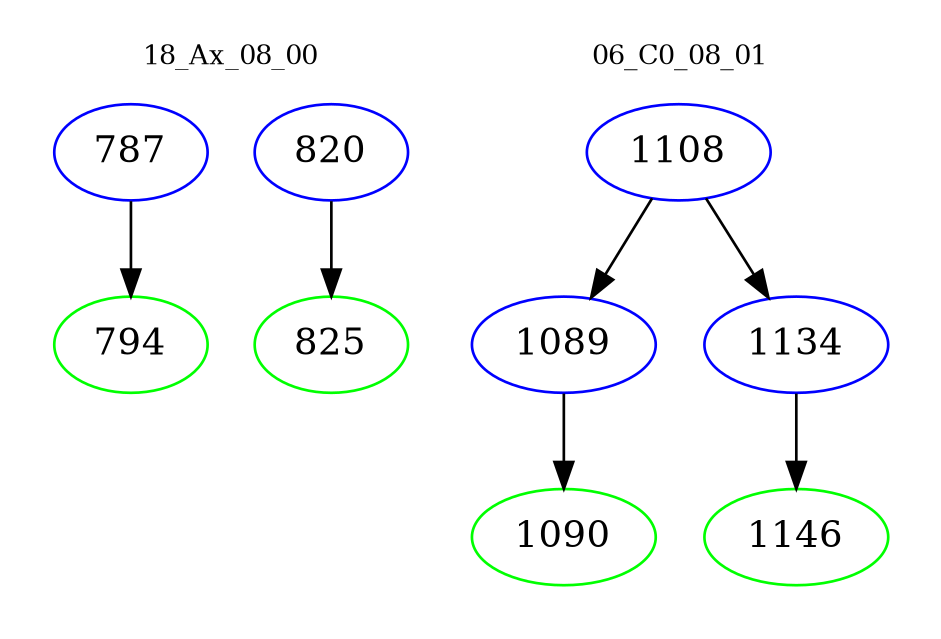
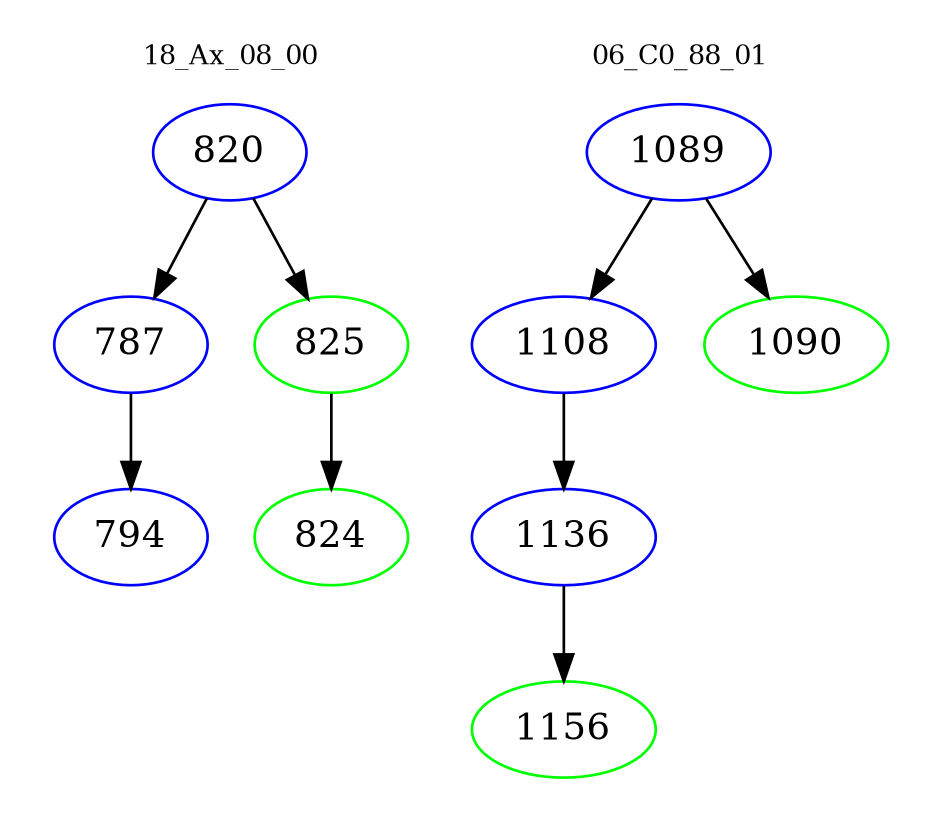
cluster "06_C0_08_01": label "06_C0_08_01" -> "06_C0_88_01"
edge "820" -> "787": added
edge "1108" -> "1089": reversed
node "794": color green -> blue
node "1134": label "1134" -> "1136"
node "824": added
node "1146": label "1146" -> "1156"
